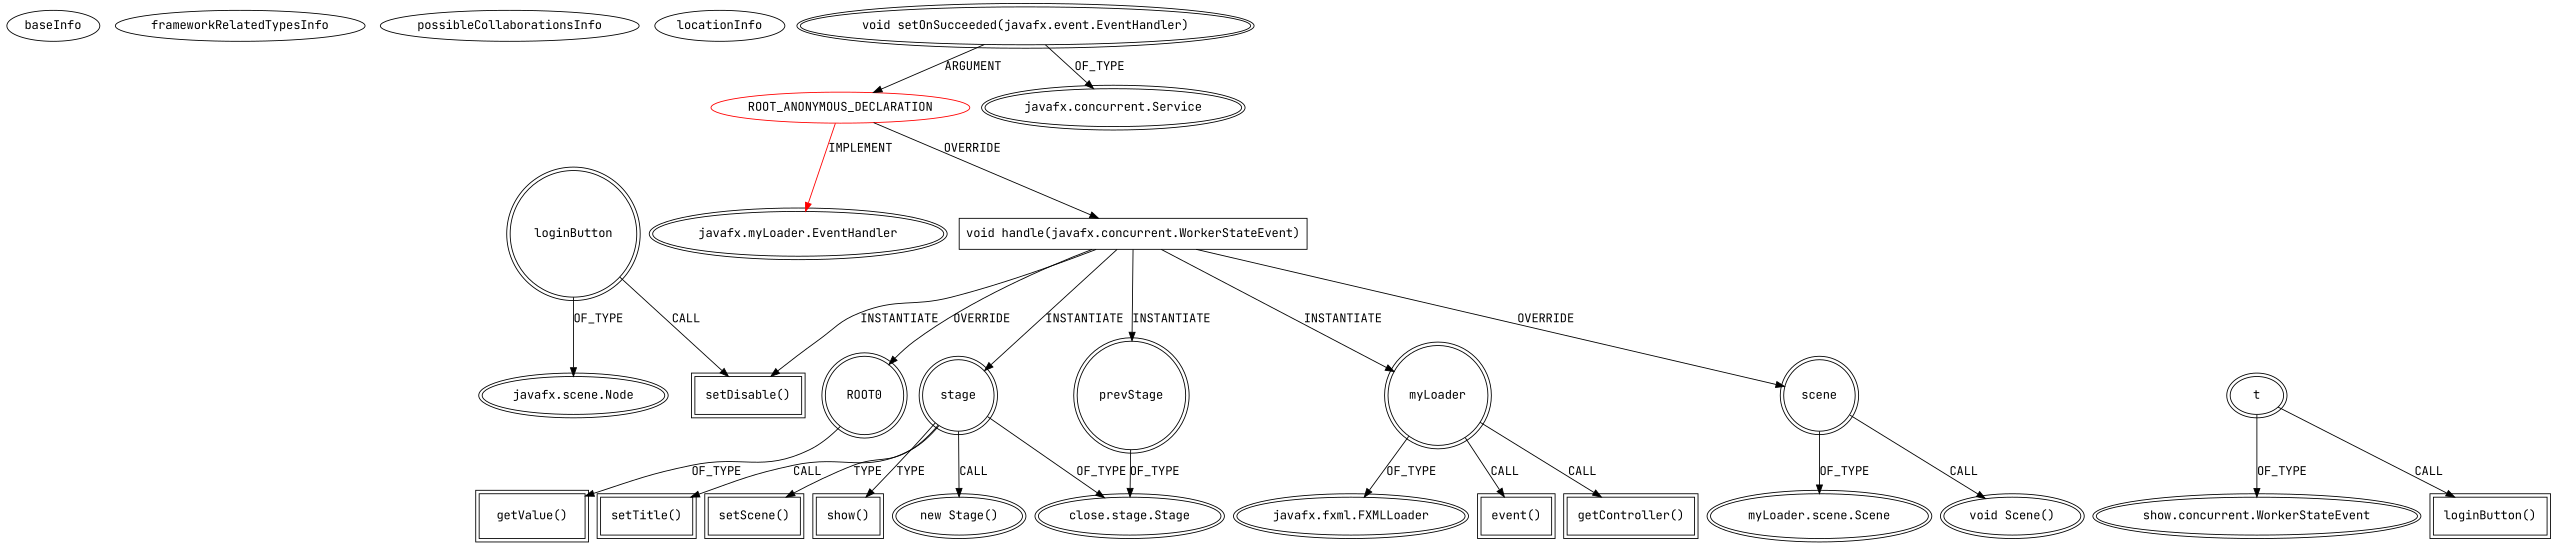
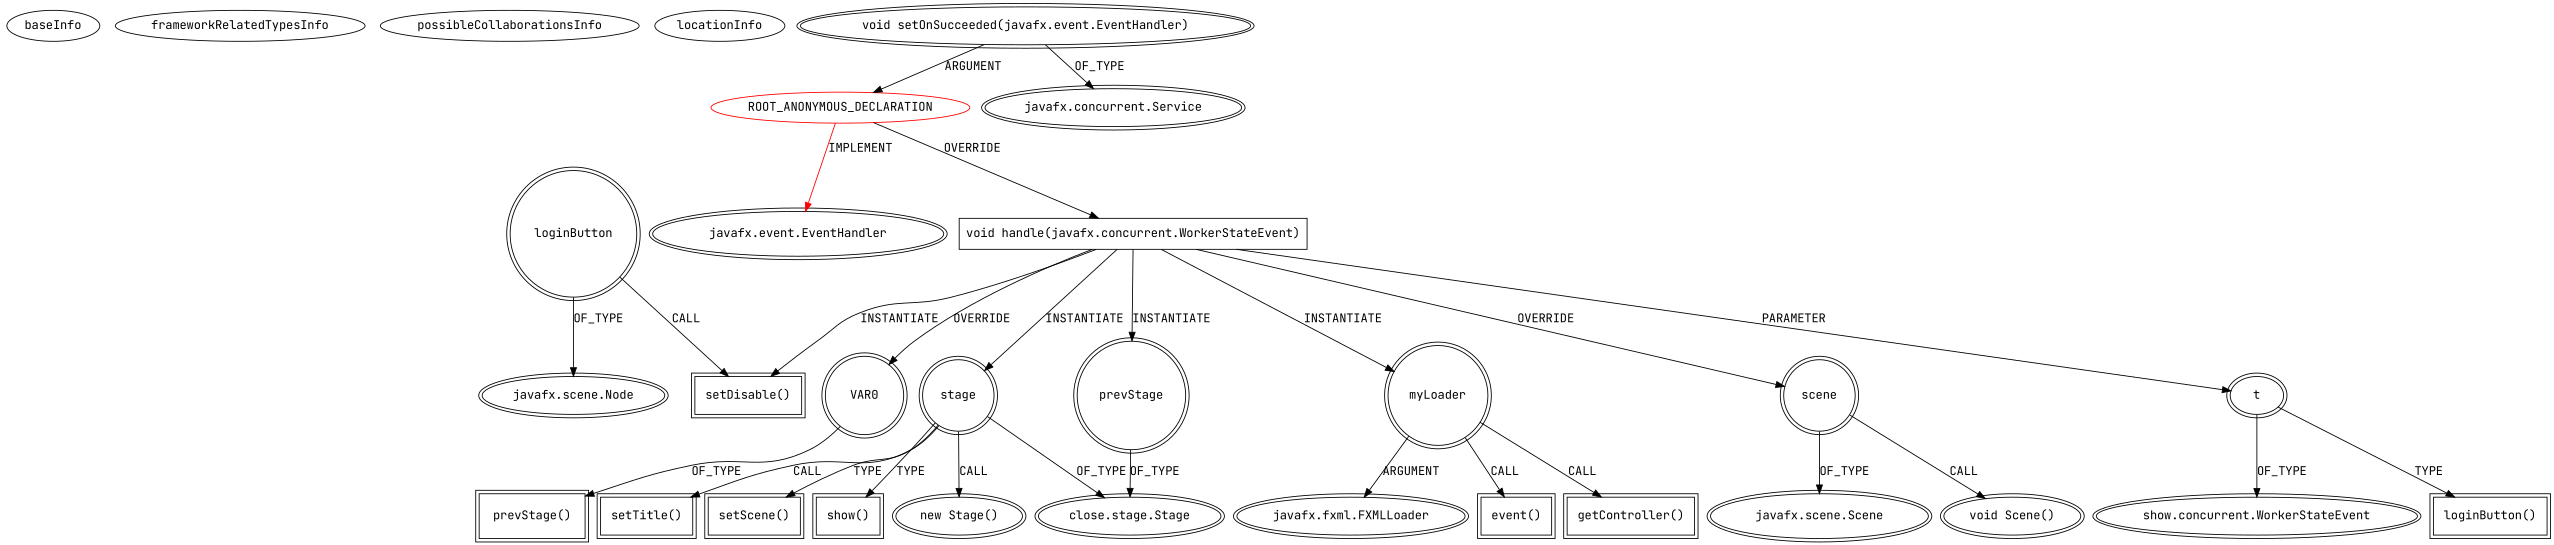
node "javafx.myLoader.EventHandler": label "javafx.myLoader.EventHandler" -> "javafx.event.EventHandler"
edge "void handle(javafx.concurrent.WorkerStateEvent)" -> "t": added, label "PARAMETER"
node "ROOT0": label "ROOT0" -> "VAR0"
edge "myLoader" -> "javafx.fxml.FXMLLoader": label "OF_TYPE" -> "ARGUMENT"
edge "t" -> "loginButton()": label "CALL" -> "TYPE"
node "getValue()": label "getValue()" -> "prevStage()"
node "myLoader.scene.Scene": label "myLoader.scene.Scene" -> "javafx.scene.Scene"
